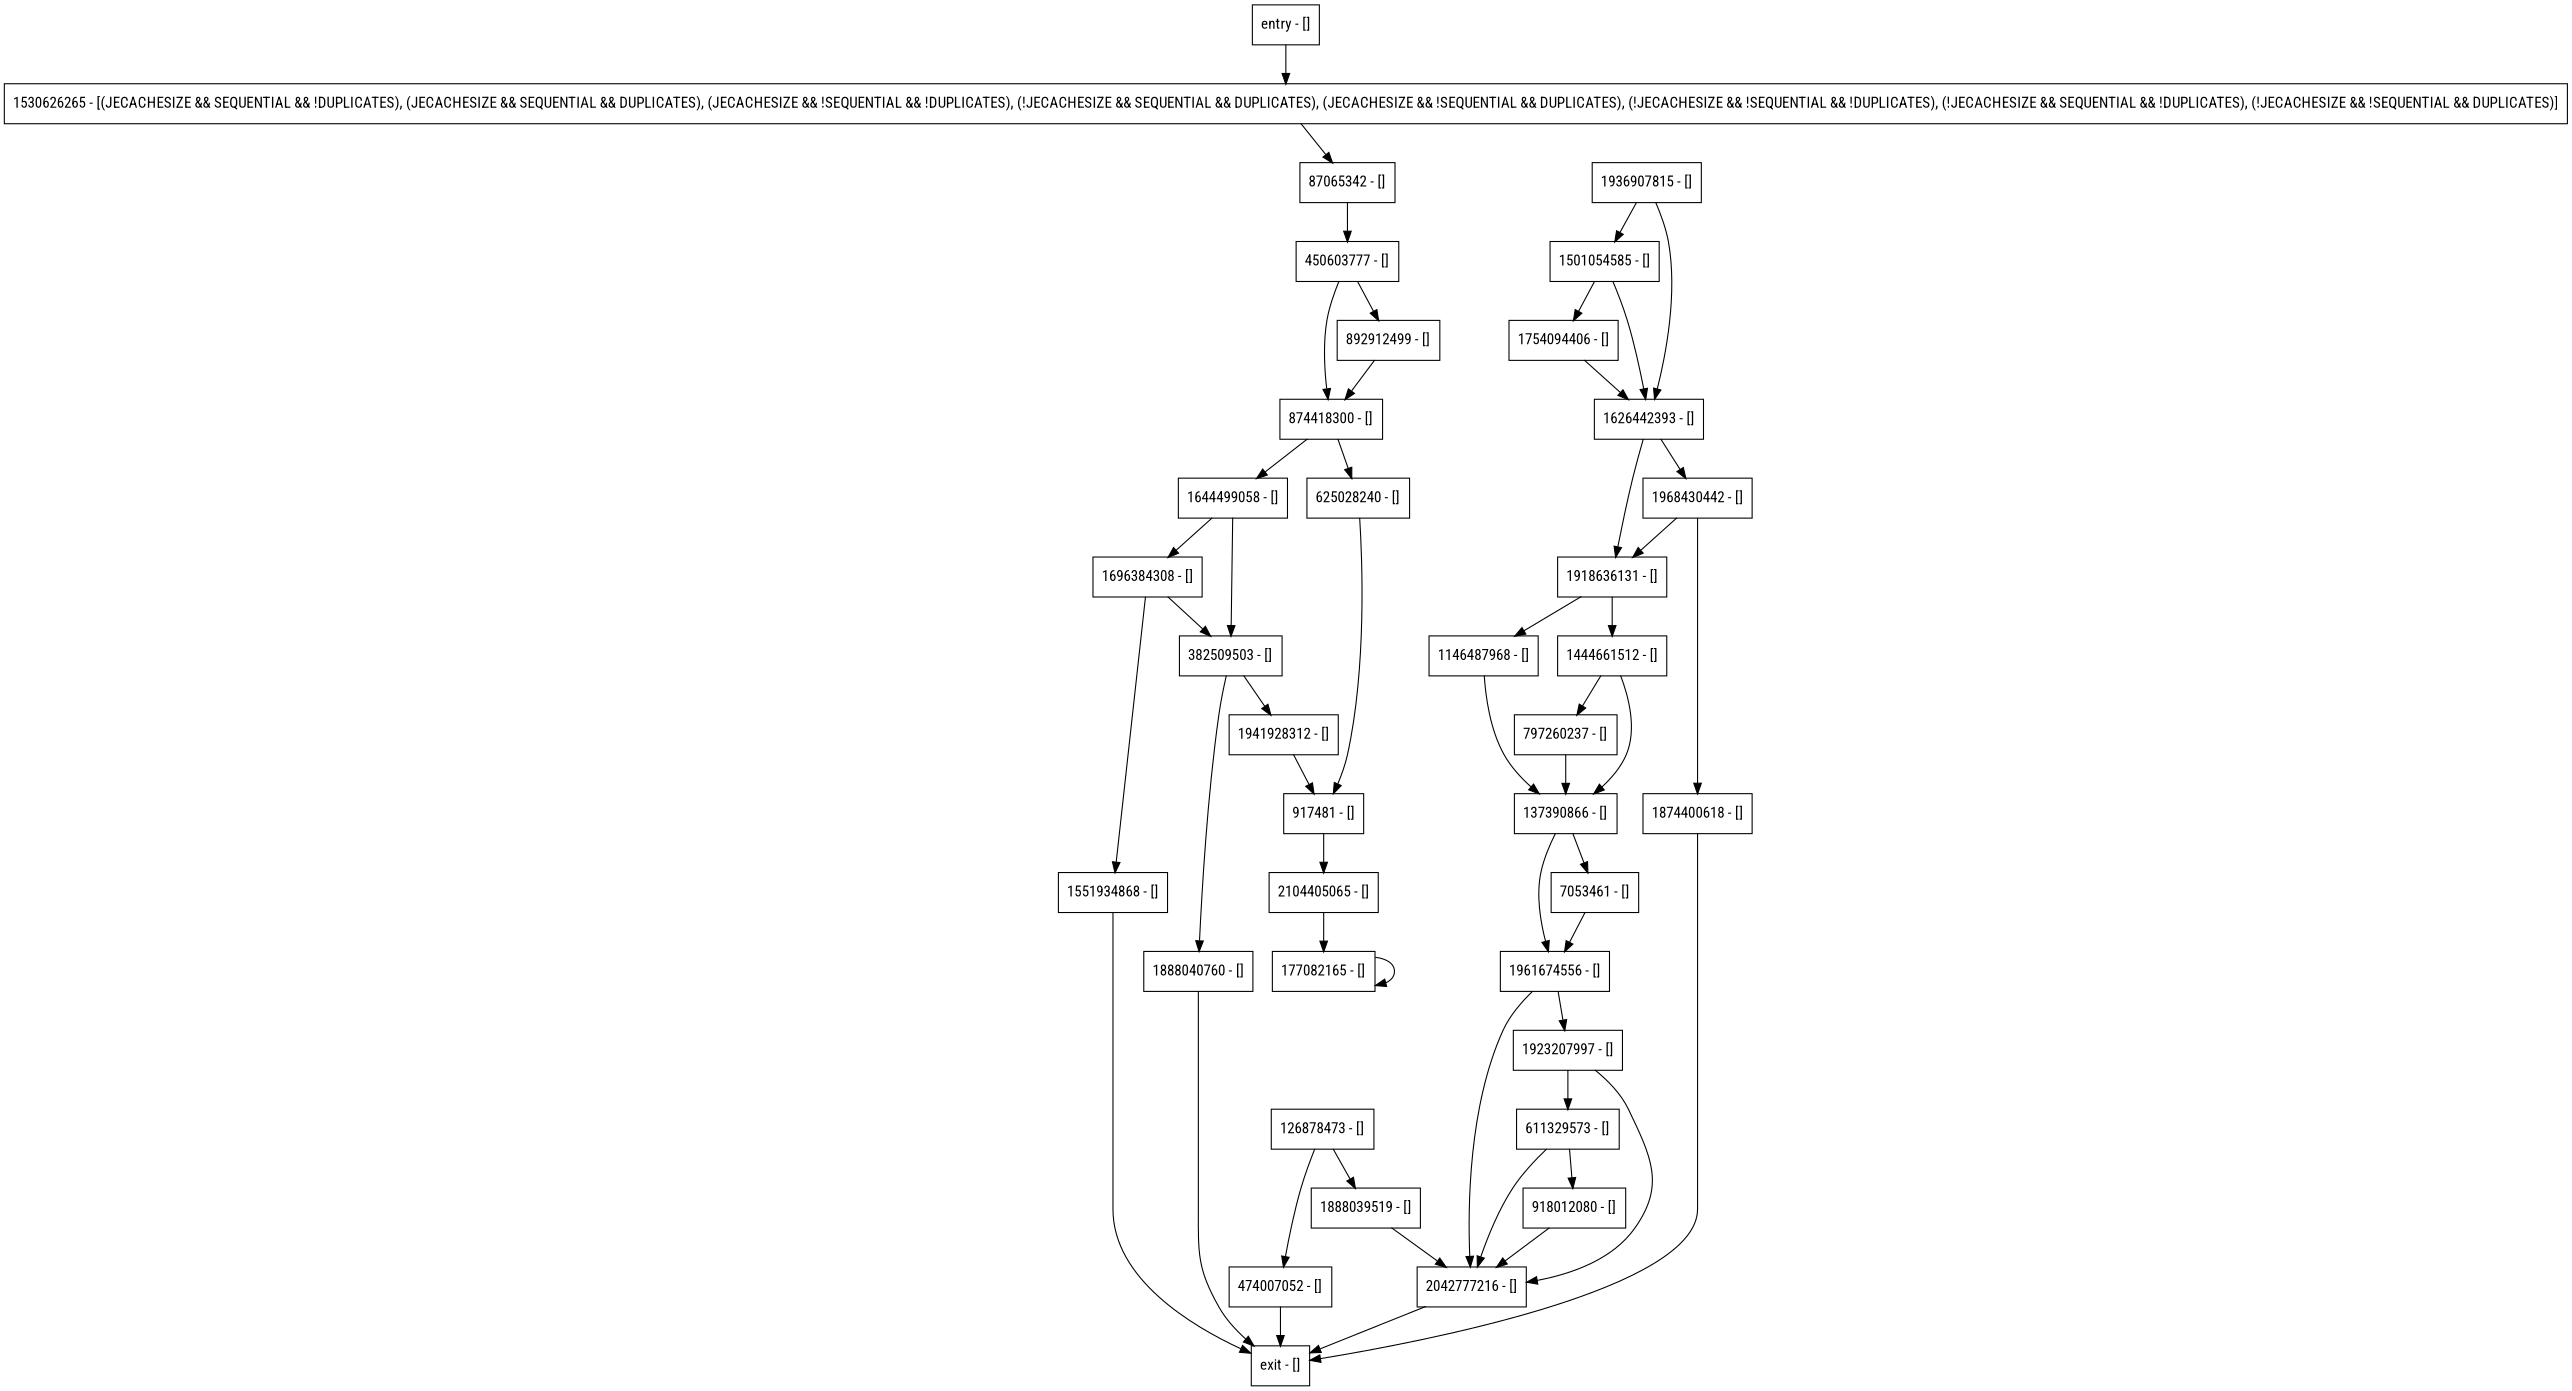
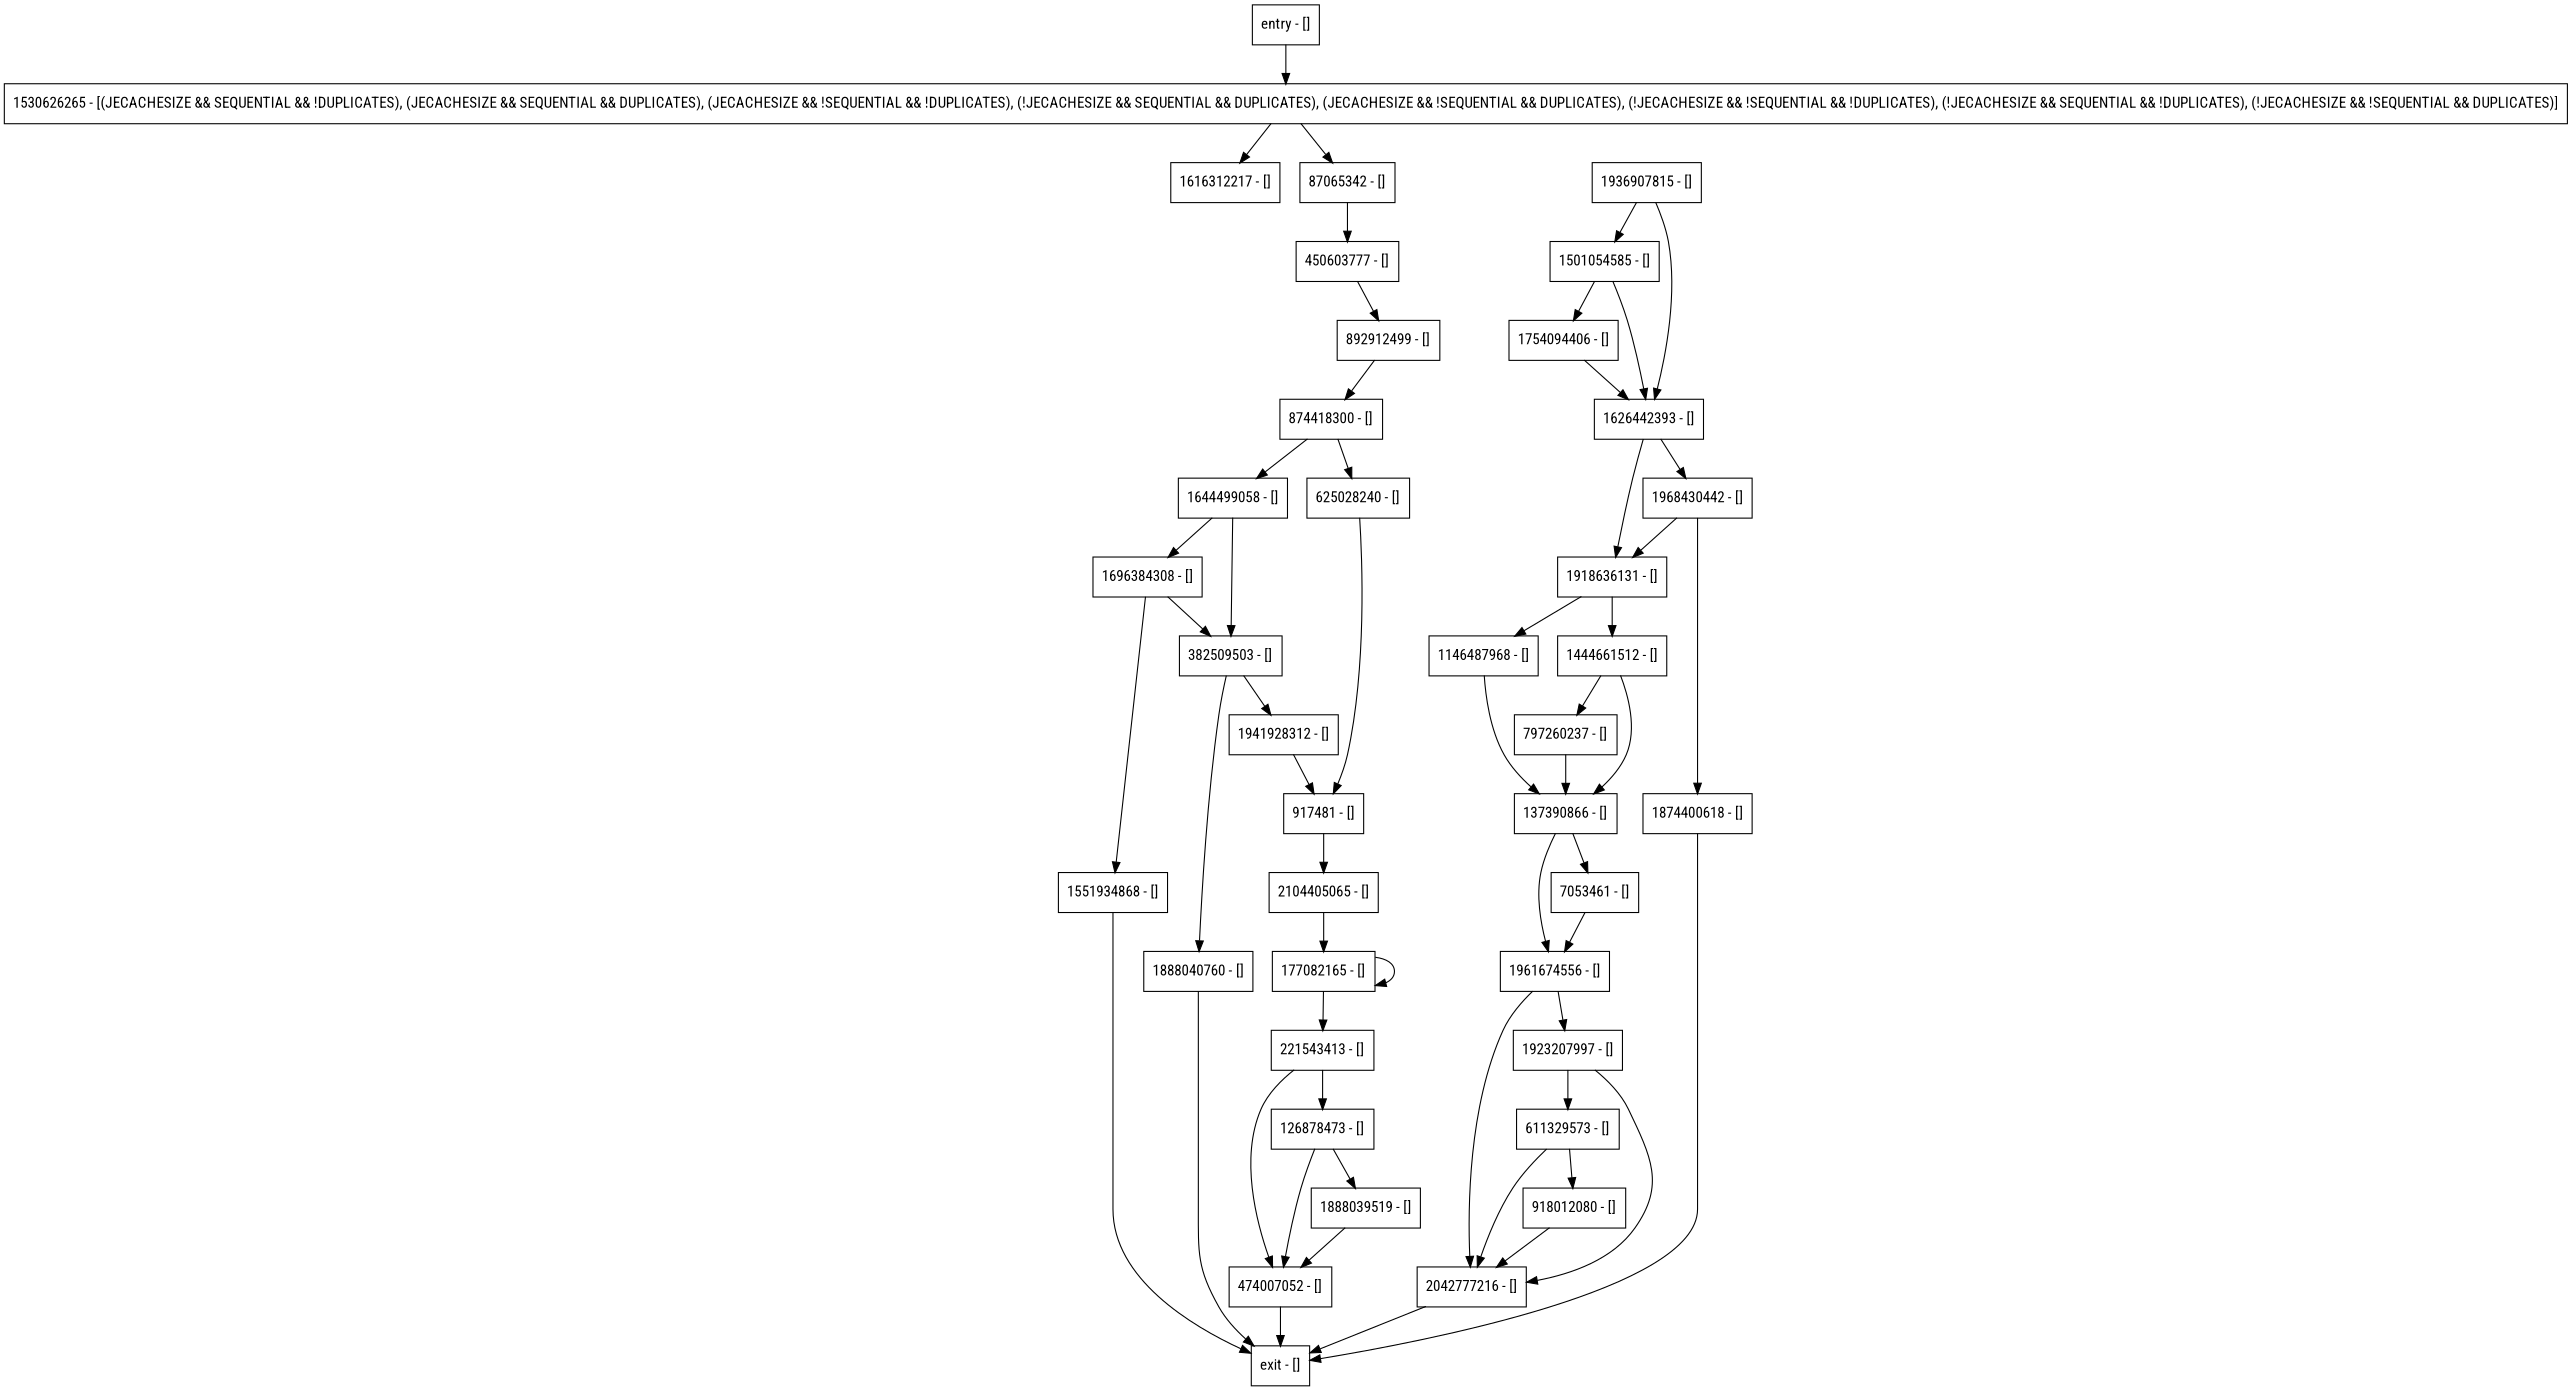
node "1616312217 - []": added
edge "450603777 - []" -> "874418300 - []": removed
node "221543413 - []": added
edge "1888039519 - []" -> "2042777216 - []": now "1888039519 - []" -> "474007052 - []"
